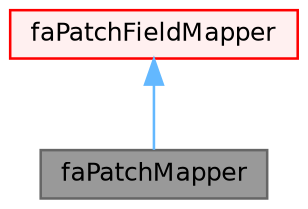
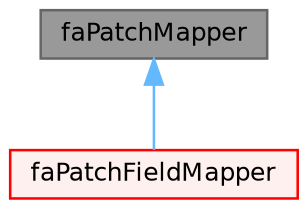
edge "faPatchMapper" -> "faPatchFieldMapper": reversed
